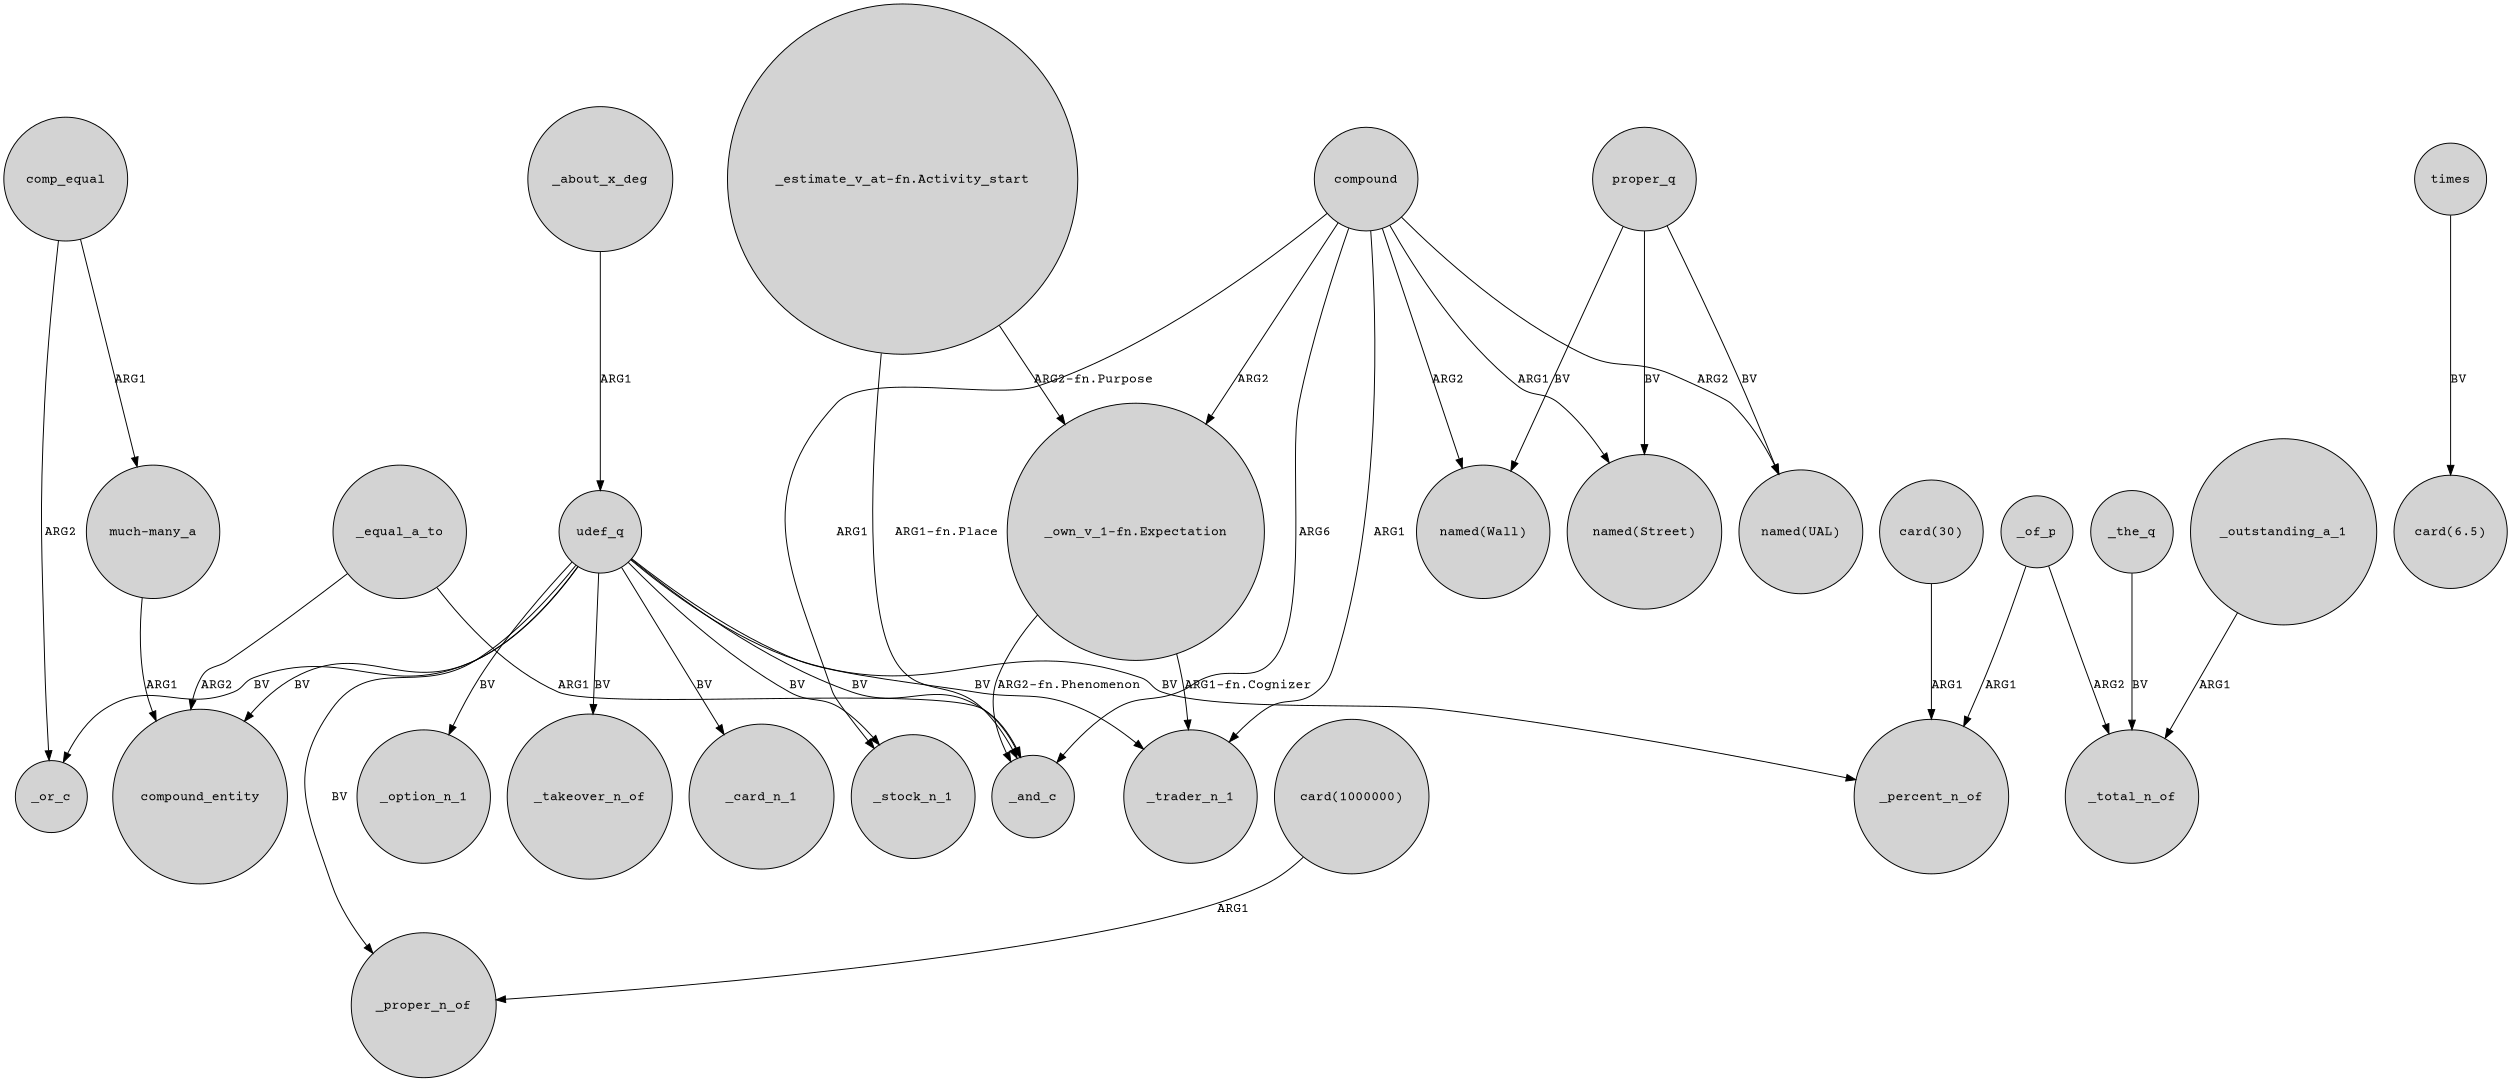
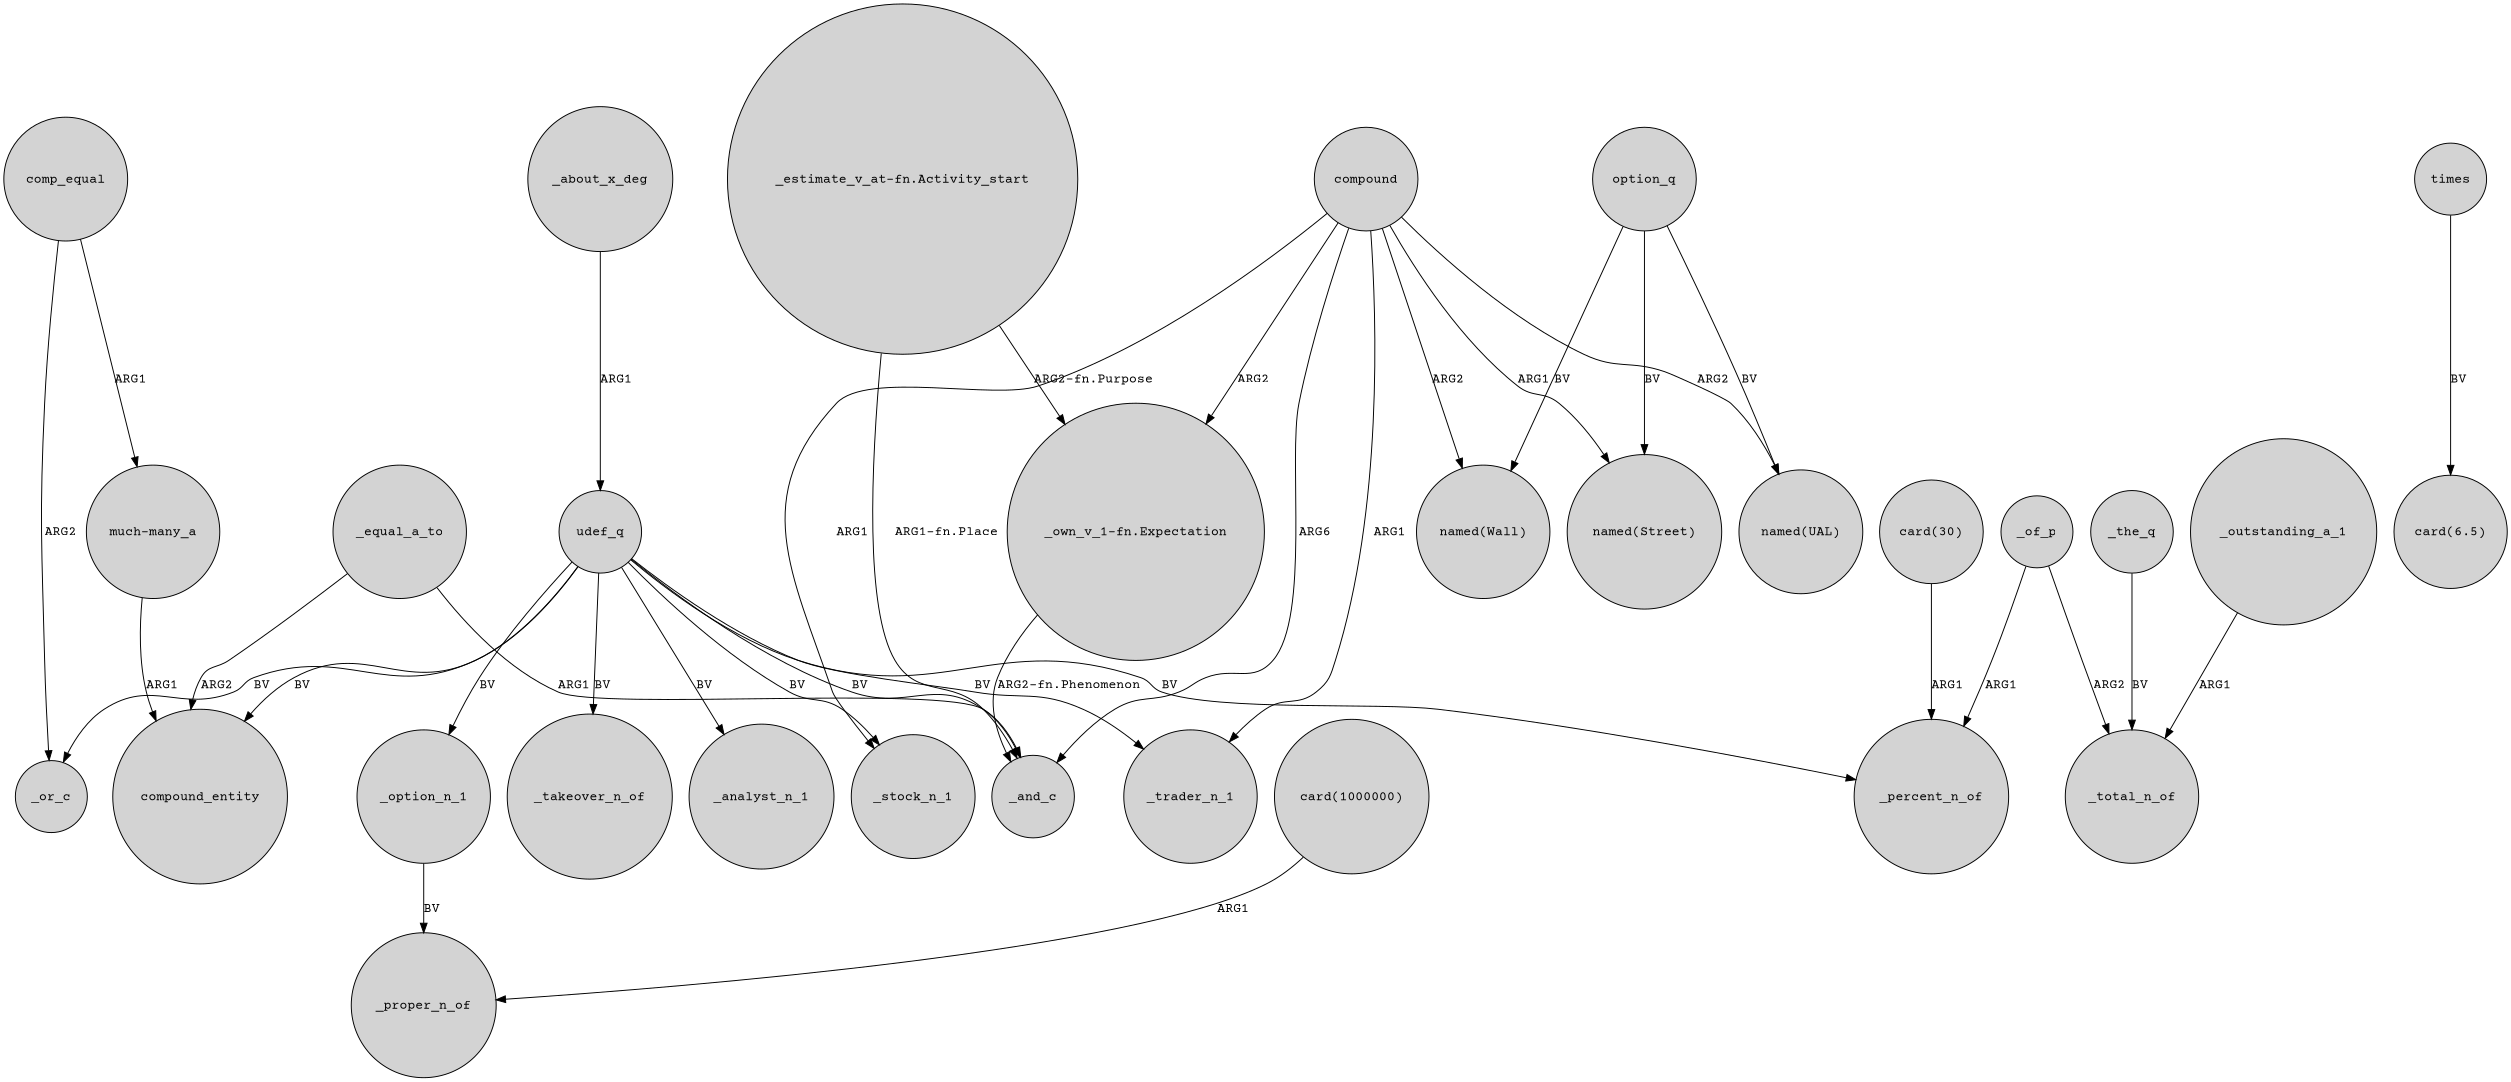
node "proper_q": label "proper_q" -> "option_q"
edge "_own_v_1-fn.Expectation" -> "_trader_n_1": removed, label "ARG1-fn.Cognizer"
edge "udef_q" -> "_proper_n_of": now "_option_n_1" -> "_proper_n_of"
node "_card_n_1": label "_card_n_1" -> "_analyst_n_1"
